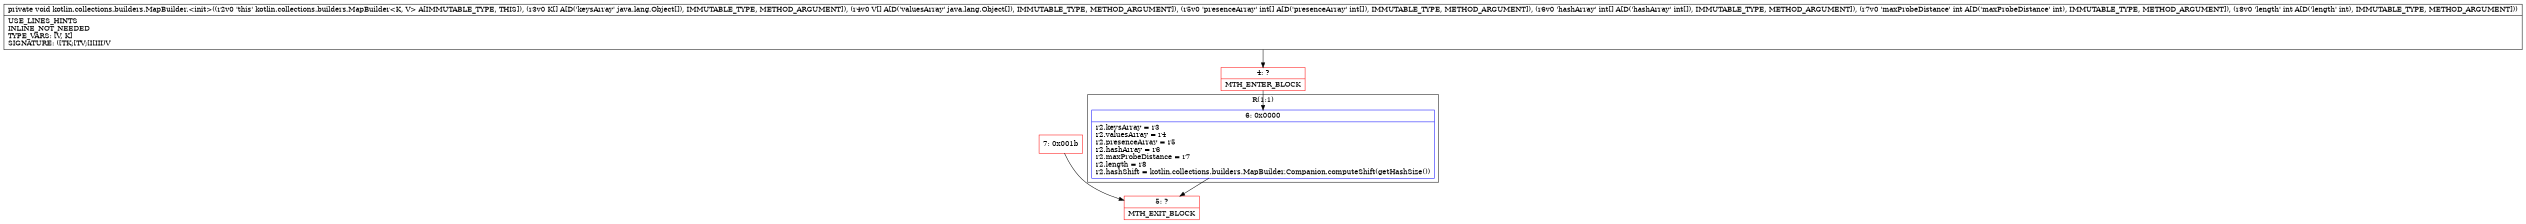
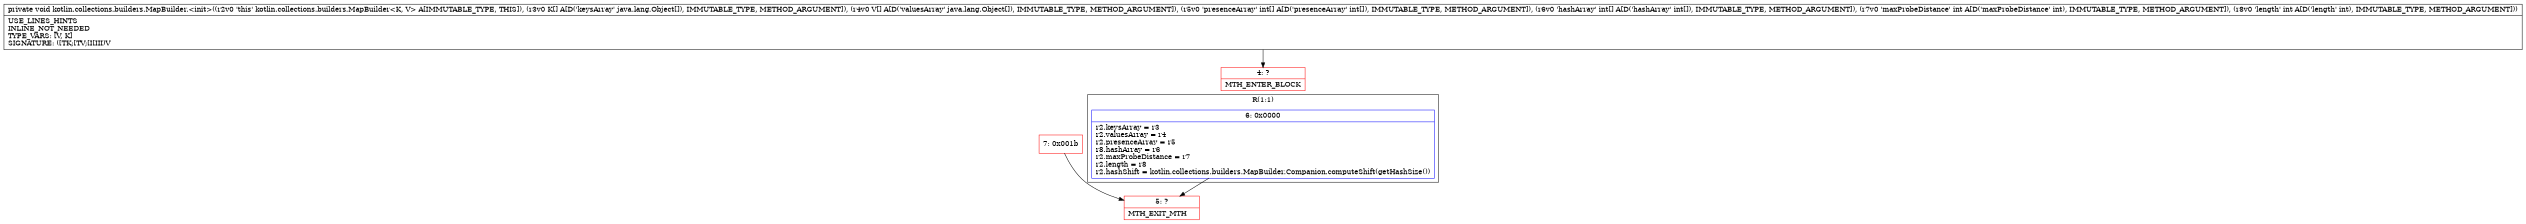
edge "4: ?" -> "6: 0x0000": removed
node "6: 0x0000": text "r2.hashArray = r6" -> "r8.hashArray = r6"
node "5: ?": text "MTH_EXIT_BLOCK" -> "MTH_EXIT_MTH"
